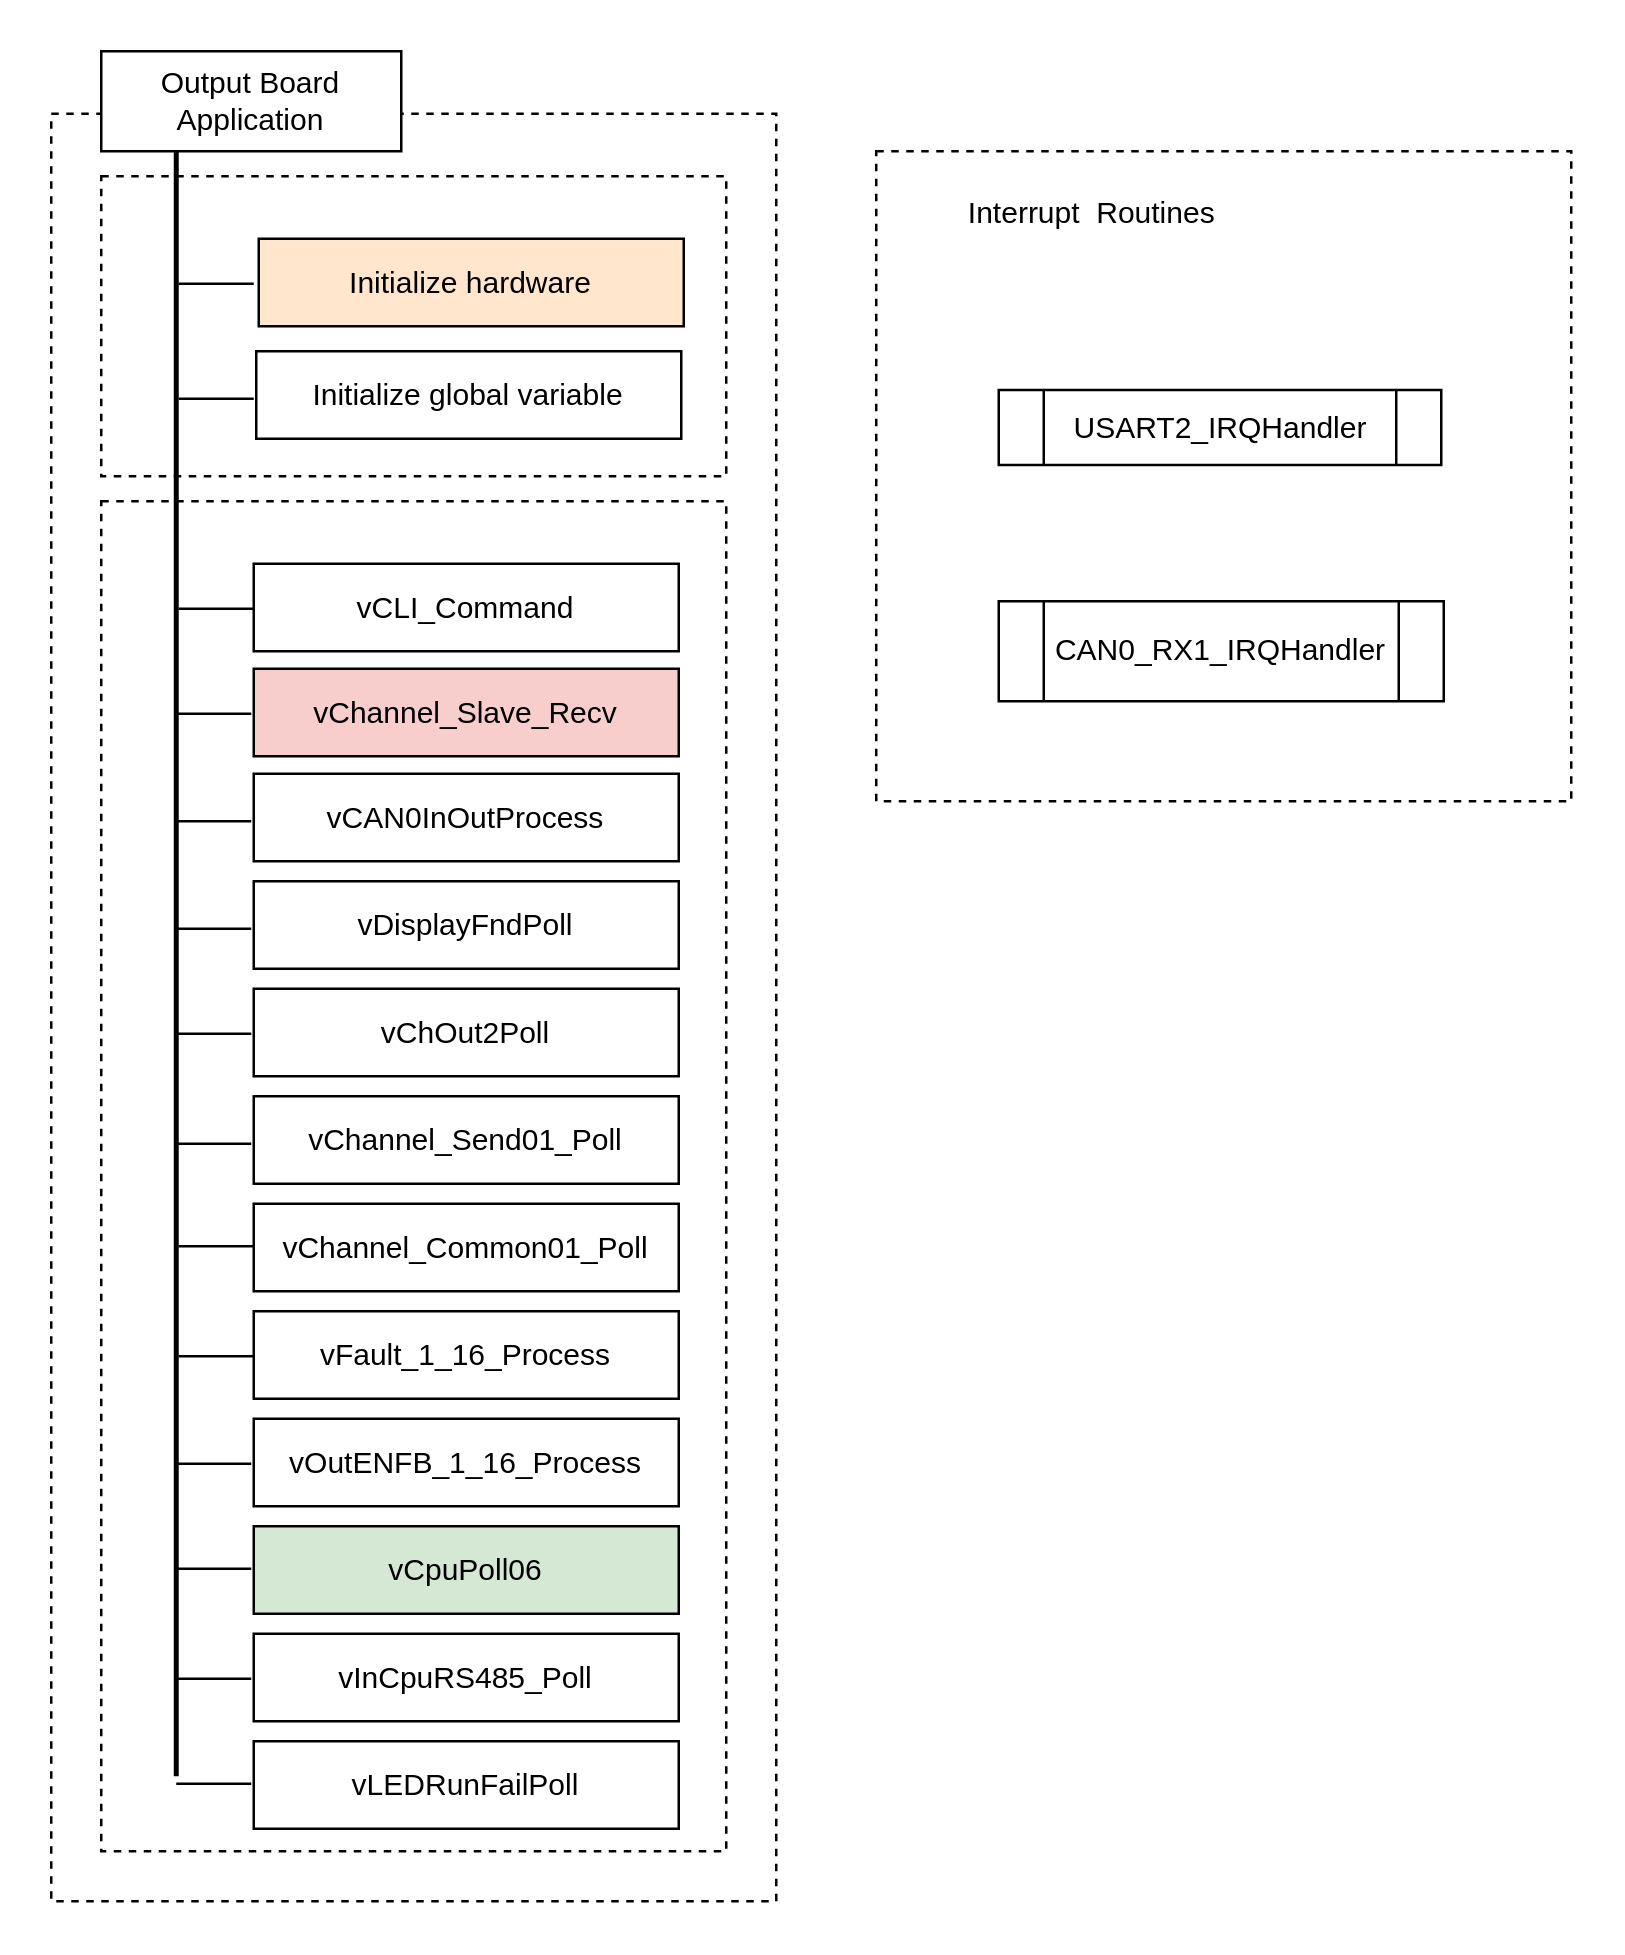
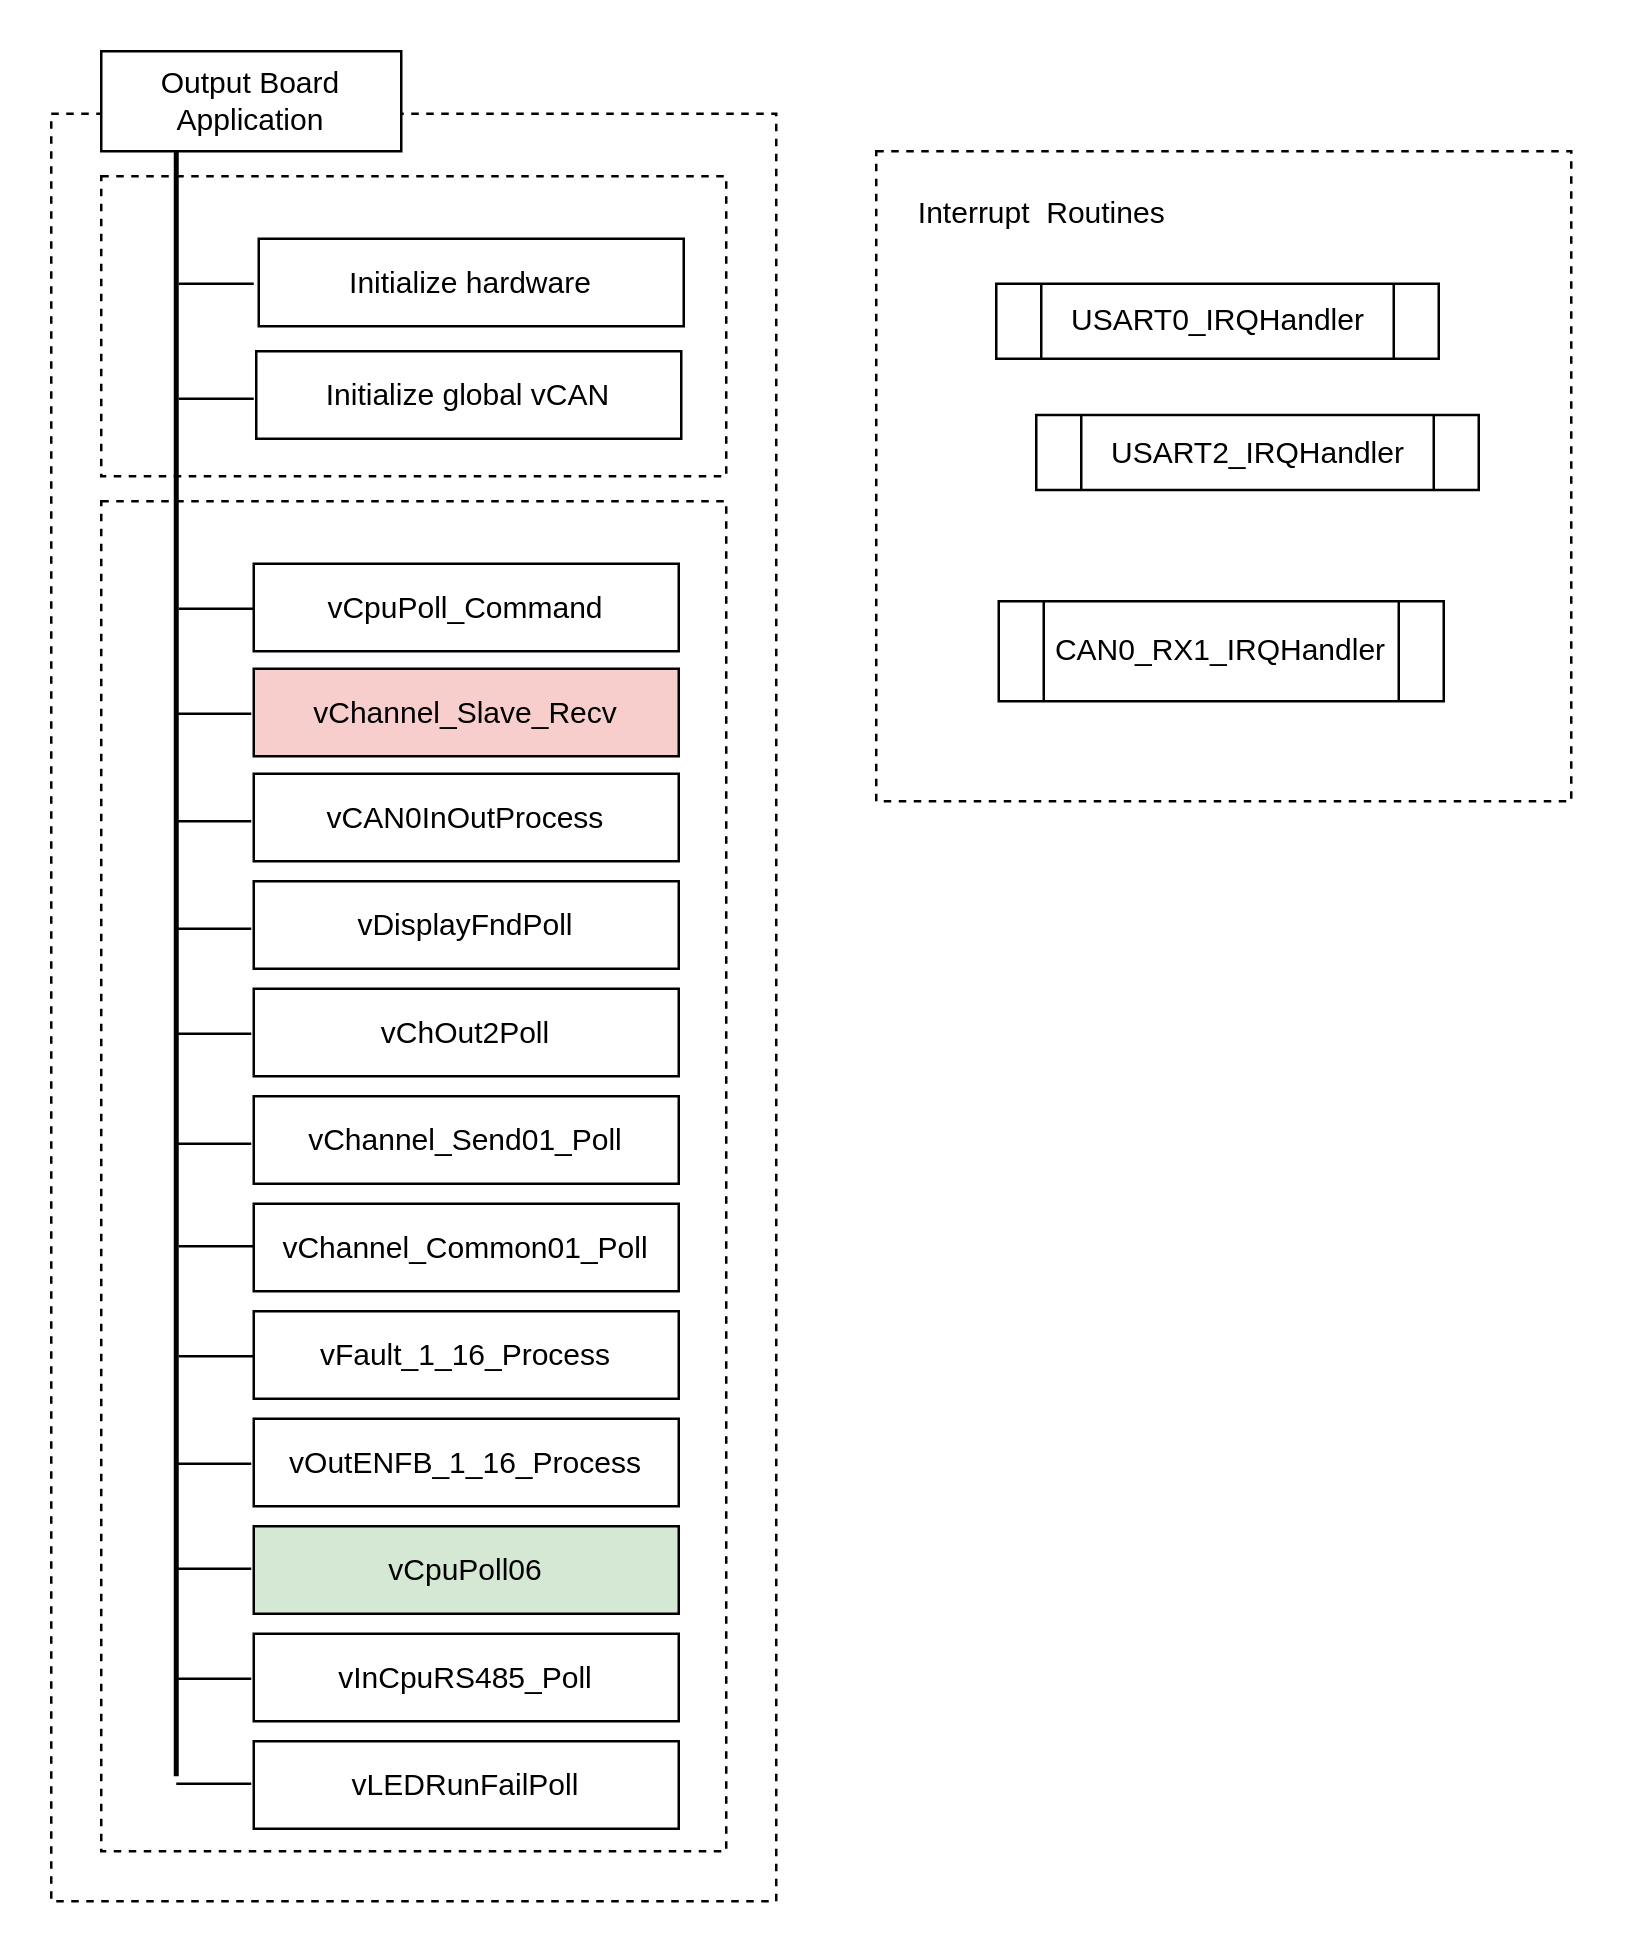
node "Interrupt Routines": moved (1093, 214) -> (1043, 214)
node "Initialize hardware": fillcolor #ffe6cc -> #ffffff
node "USART0_IRQHandler": added
node "Initialize global variable": label "Initialize global variable" -> "Initialize global vCAN"
node "USART2_IRQHandler": moved (1220, 428) -> (1258, 453)
node "vCLI_Command": label "vCLI_Command" -> "vCpuPoll_Command"
